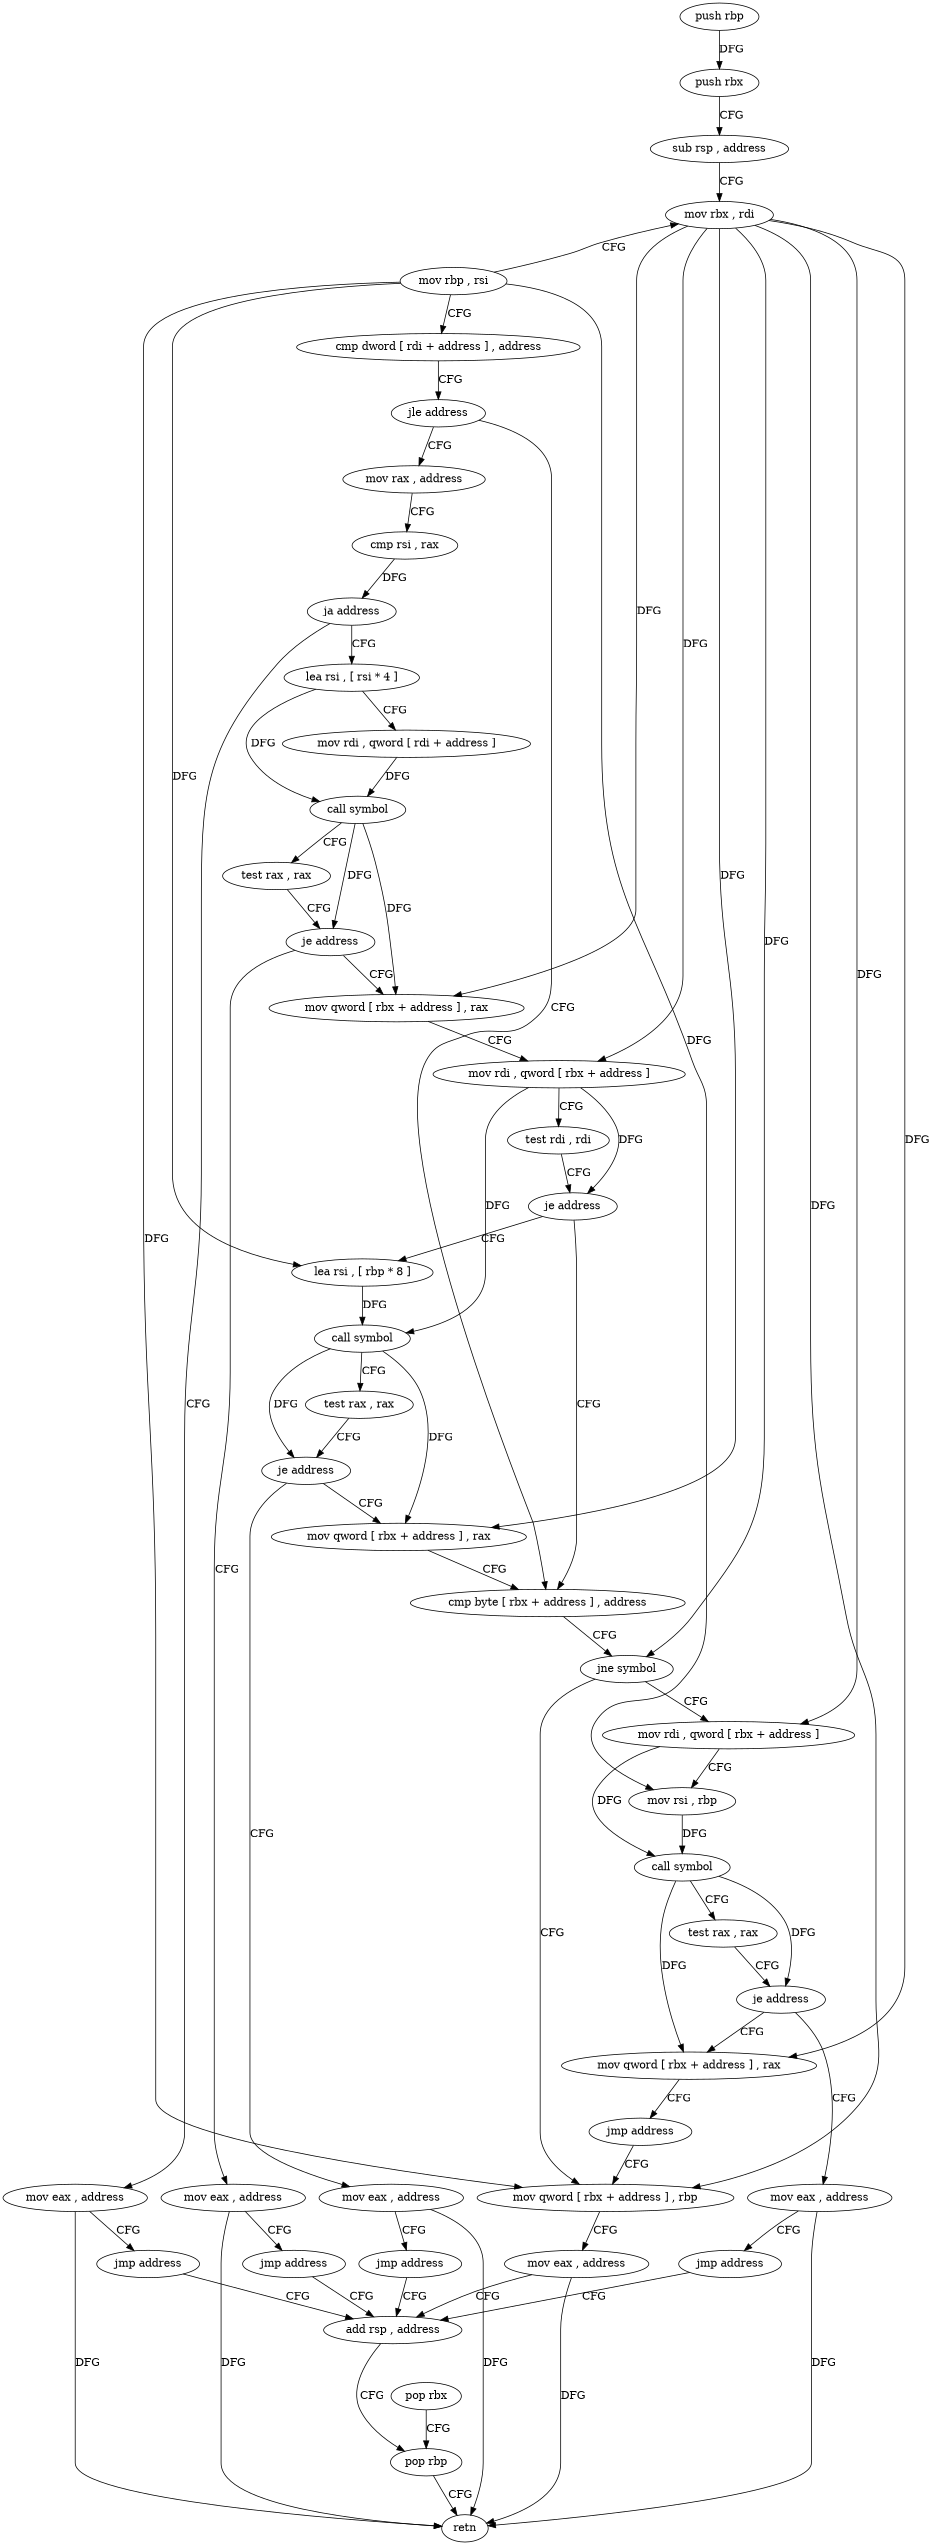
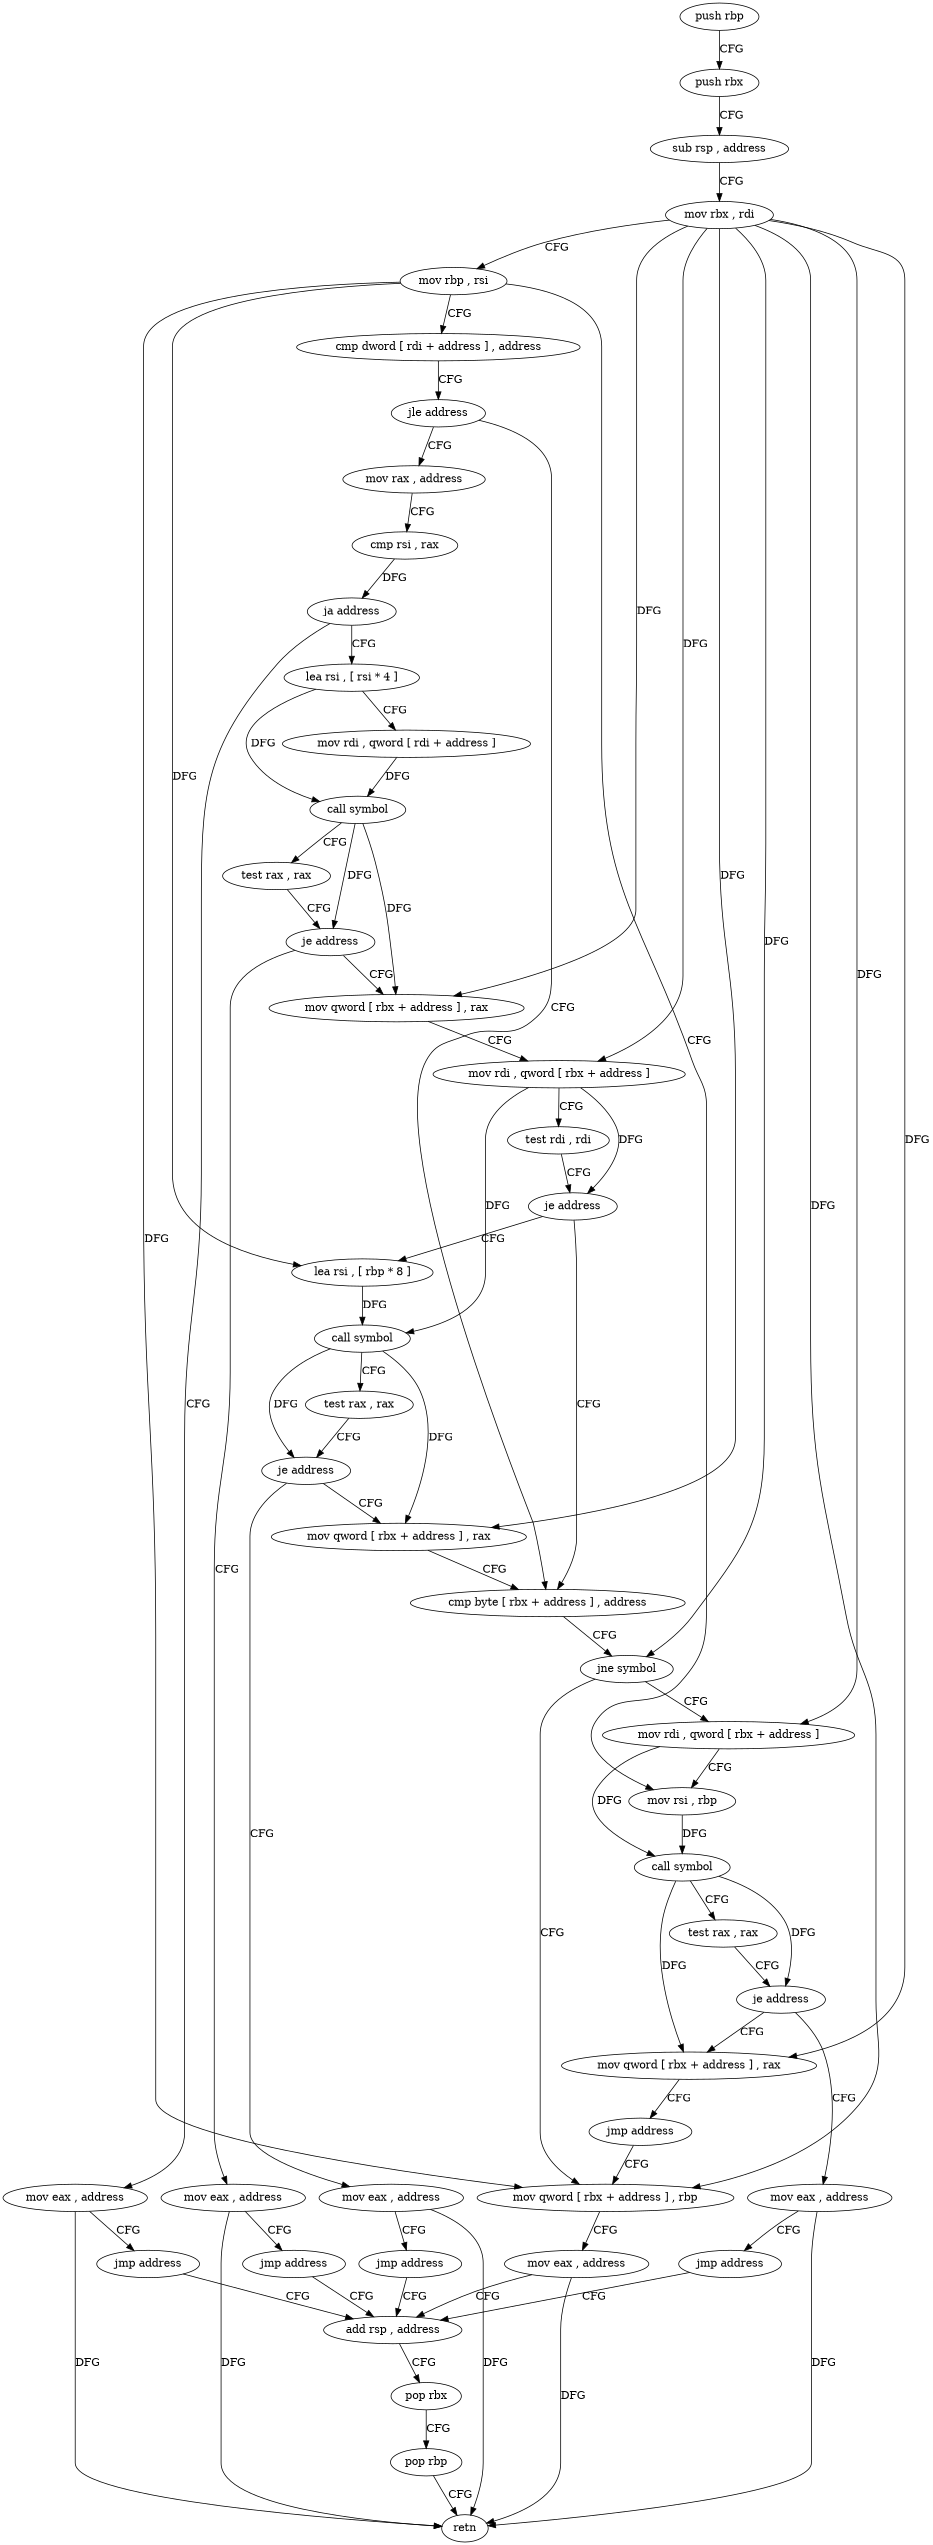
edge "push rbp" -> "push rbx": label "DFG" -> "CFG"
edge "mov rbp , rsi" -> "mov rbx , rdi": reversed
edge "mov rbp , rsi" -> "mov rsi , rbp": label "DFG" -> "CFG"
edge "add rsp , address" -> "pop rbp": now "add rsp , address" -> "pop rbx"
